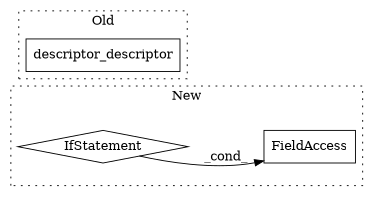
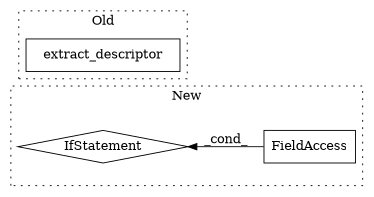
node "descriptor_descriptor": label "descriptor_descriptor" -> "extract_descriptor"
edge "IfStatement" -> "FieldAccess": reversed
